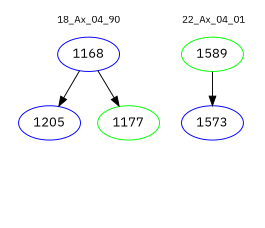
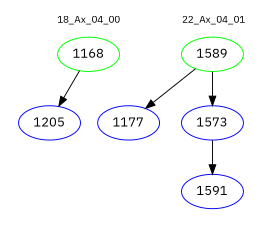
cluster "18_Ax_04_90": label "18_Ax_04_90" -> "18_Ax_04_00"
node "1168": color blue -> green
edge "1168" -> "1177": now "1589" -> "1177"
node "1177": color green -> blue
node "1591": added
